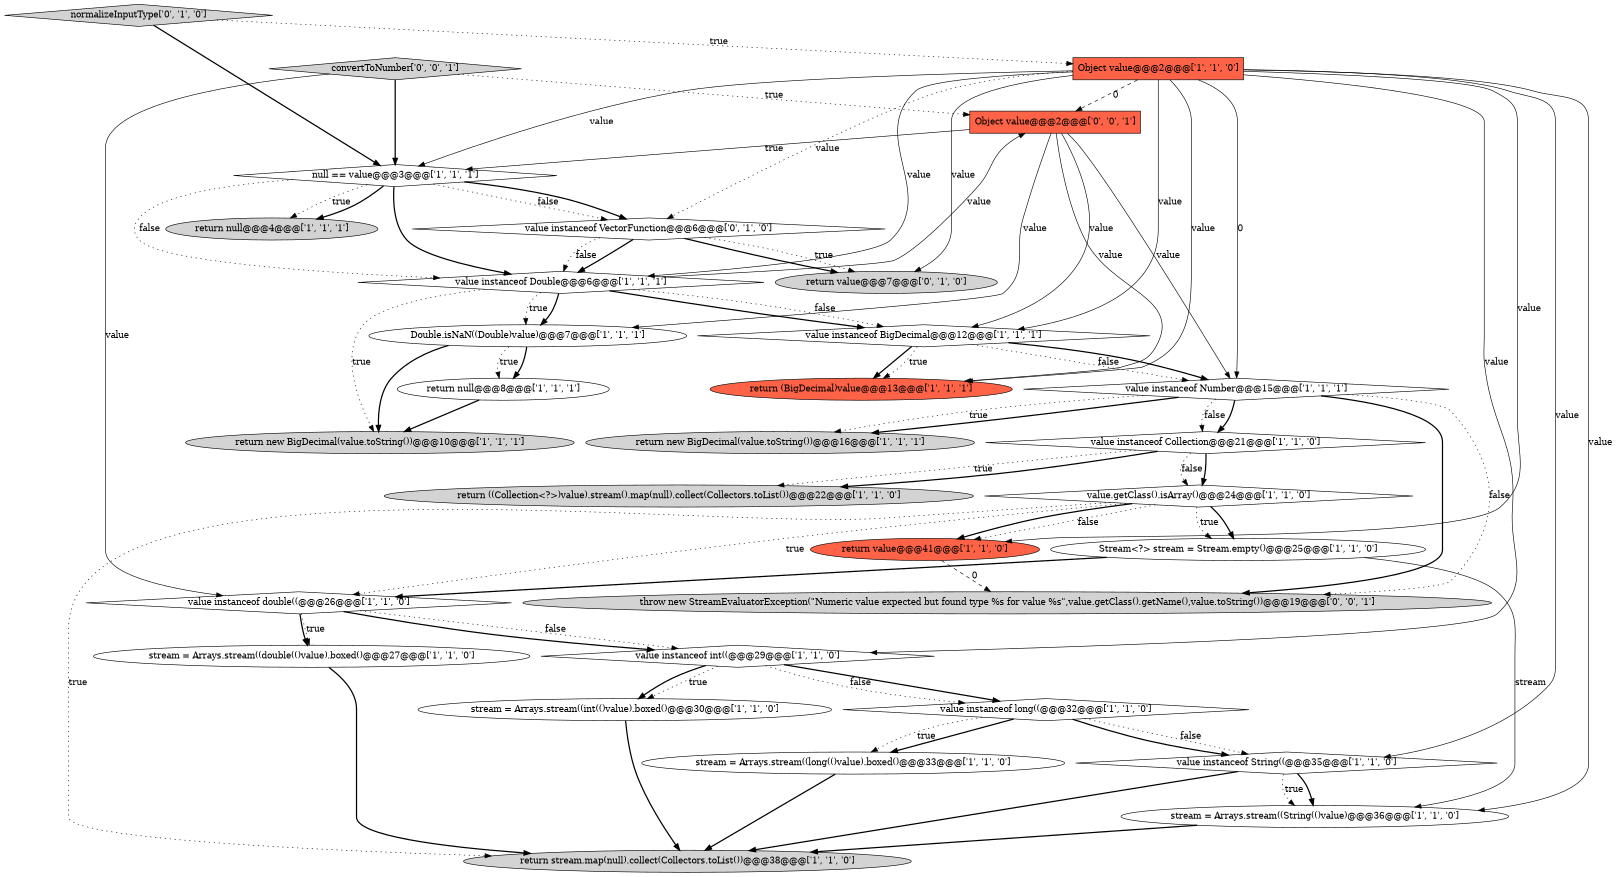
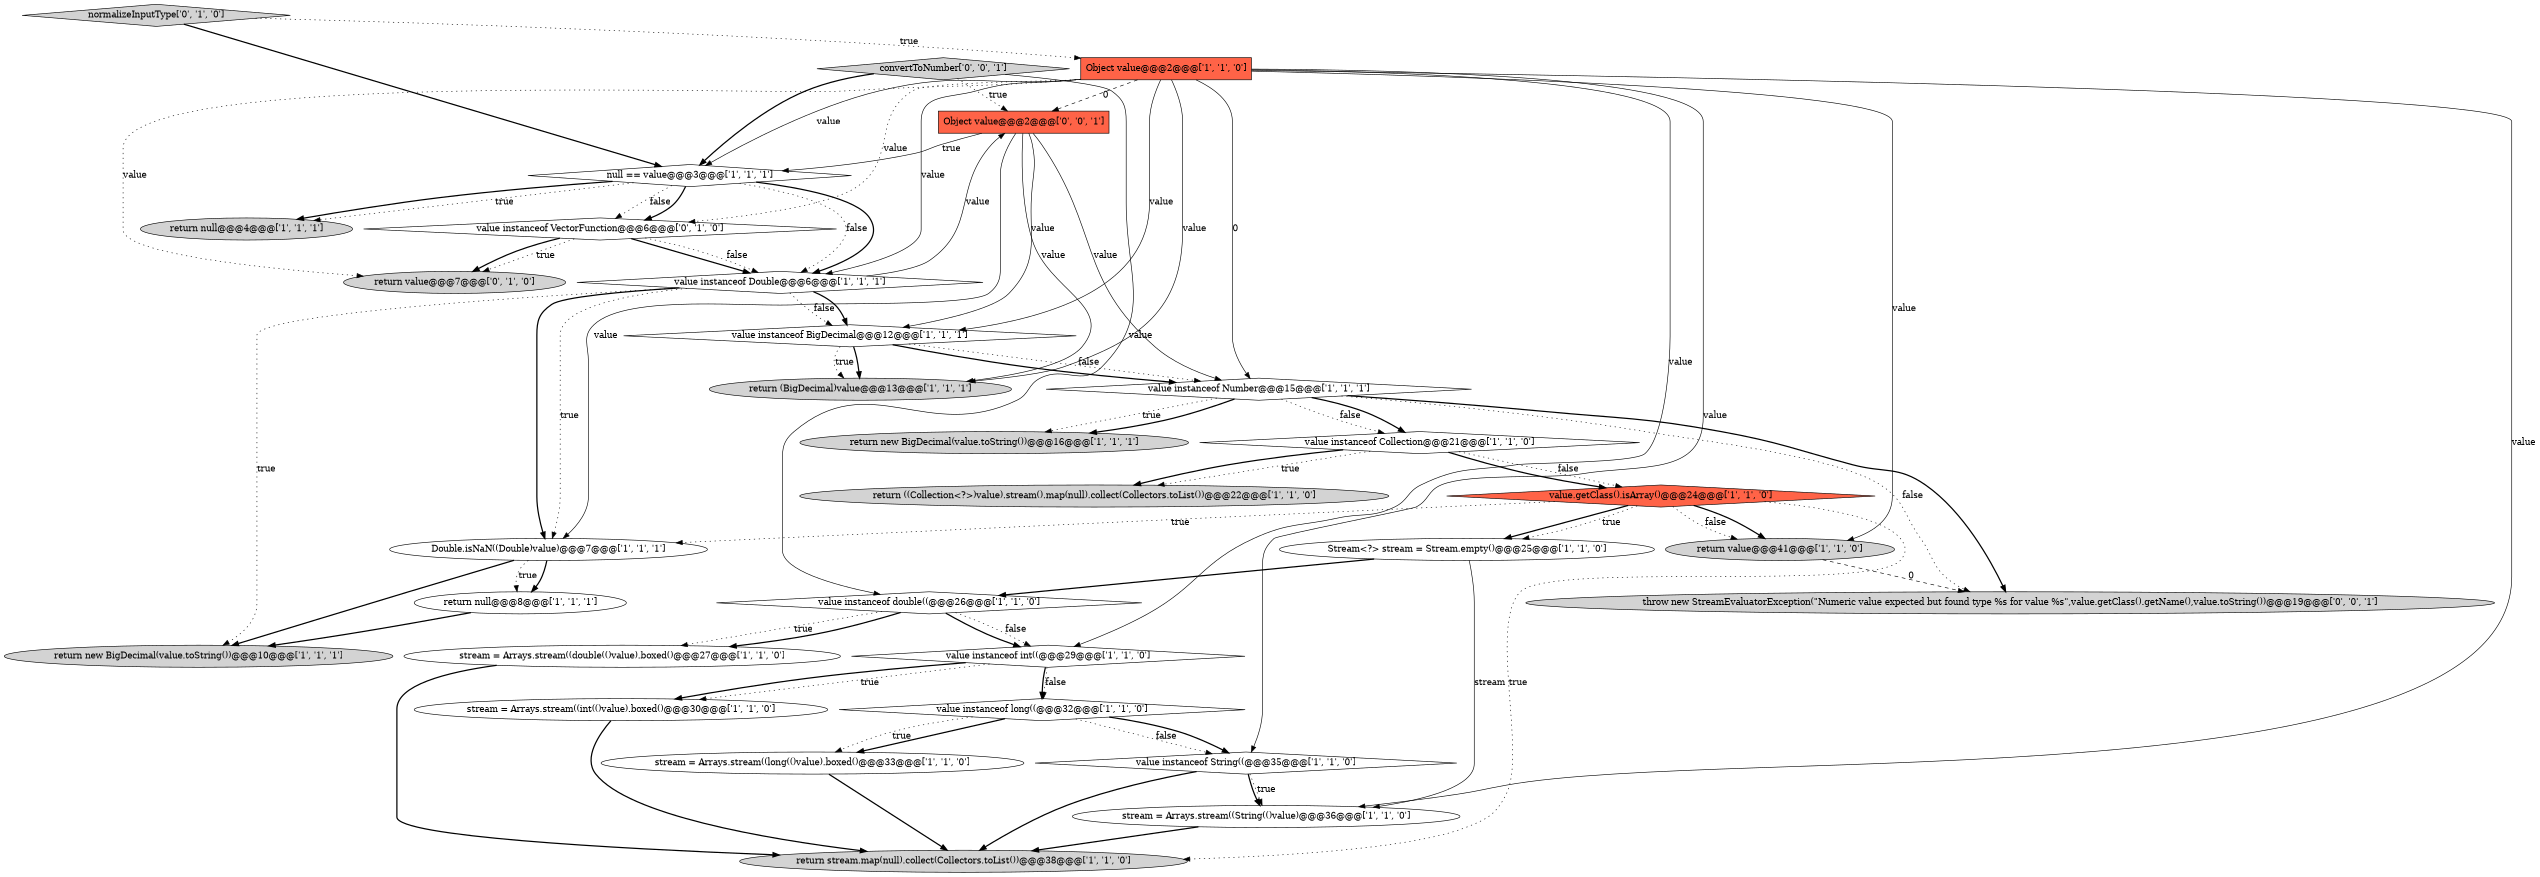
edge "Object value@@@2@@@['1', '1', '0']" -> "return value@@@7@@@['0', '1', '0']": style solid -> dotted
node "return (BigDecimal)value@@@13@@@['1', '1', '1']": fillcolor tomato -> lightgray
node "value.getClass().isArray()@@@24@@@['1', '1', '0']": fillcolor white -> tomato
edge "value.getClass().isArray()@@@24@@@['1', '1', '0']" -> "value instanceof double((@@@26@@@['1', '1', '0']": now "value.getClass().isArray()@@@24@@@['1', '1', '0']" -> "Double.isNaN((Double)value)@@@7@@@['1', '1', '1']"
node "return value@@@41@@@['1', '1', '0']": fillcolor tomato -> lightgray
